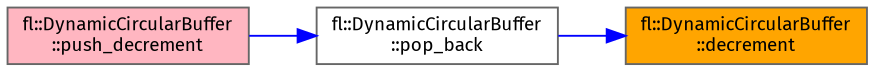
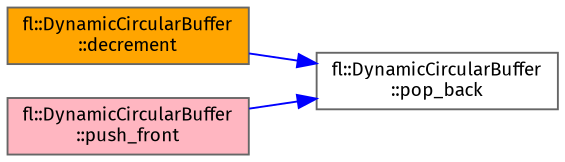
node "fl::DynamicCircularBuffer ::push_decrement": label "fl::DynamicCircularBuffer ::push_decrement" -> "fl::DynamicCircularBuffer ::push_front"
edge "fl::DynamicCircularBuffer ::pop_back" -> "fl::DynamicCircularBuffer ::decrement": reversed
